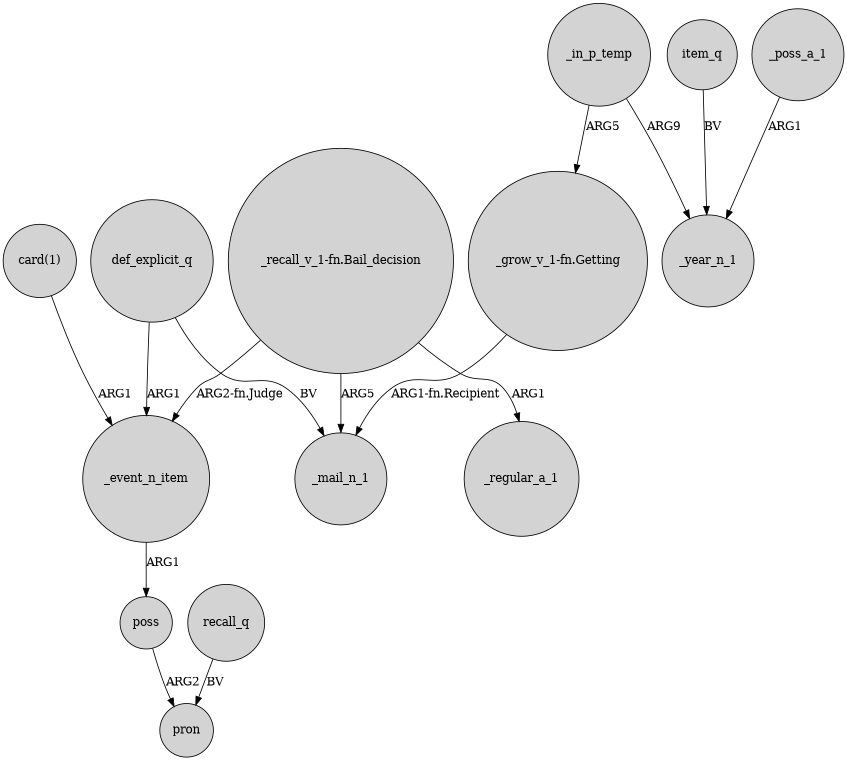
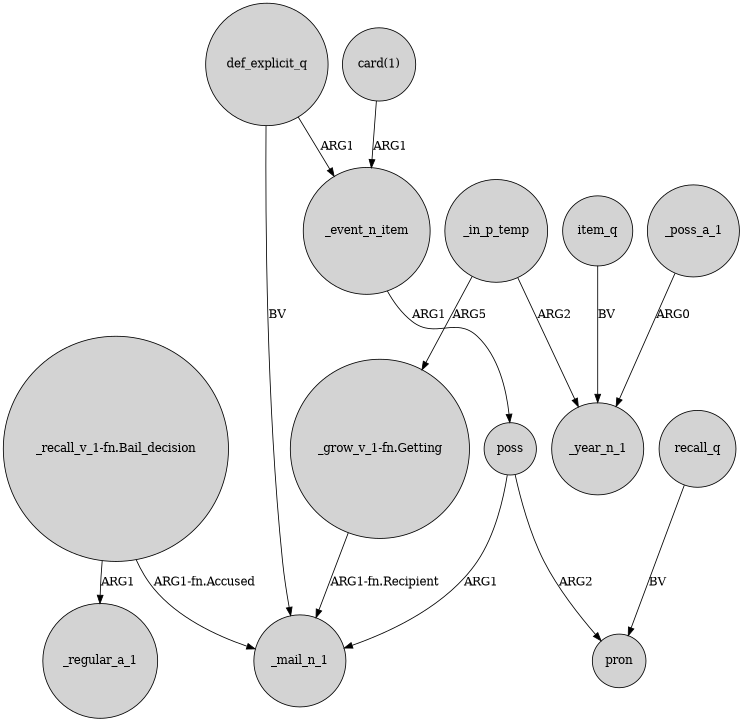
edge "_in_p_temp" -> "_year_n_1": label "ARG9" -> "ARG2"
edge "_poss_a_1" -> "_year_n_1": label "ARG1" -> "ARG0"
edge "_recall_v_1-fn.Bail_decision" -> "_event_n_item": removed, label "ARG2-fn.Judge"
edge "_recall_v_1-fn.Bail_decision" -> "_mail_n_1": label "ARG5" -> "ARG1-fn.Accused"
edge "poss" -> "_mail_n_1": added, label "ARG1"
